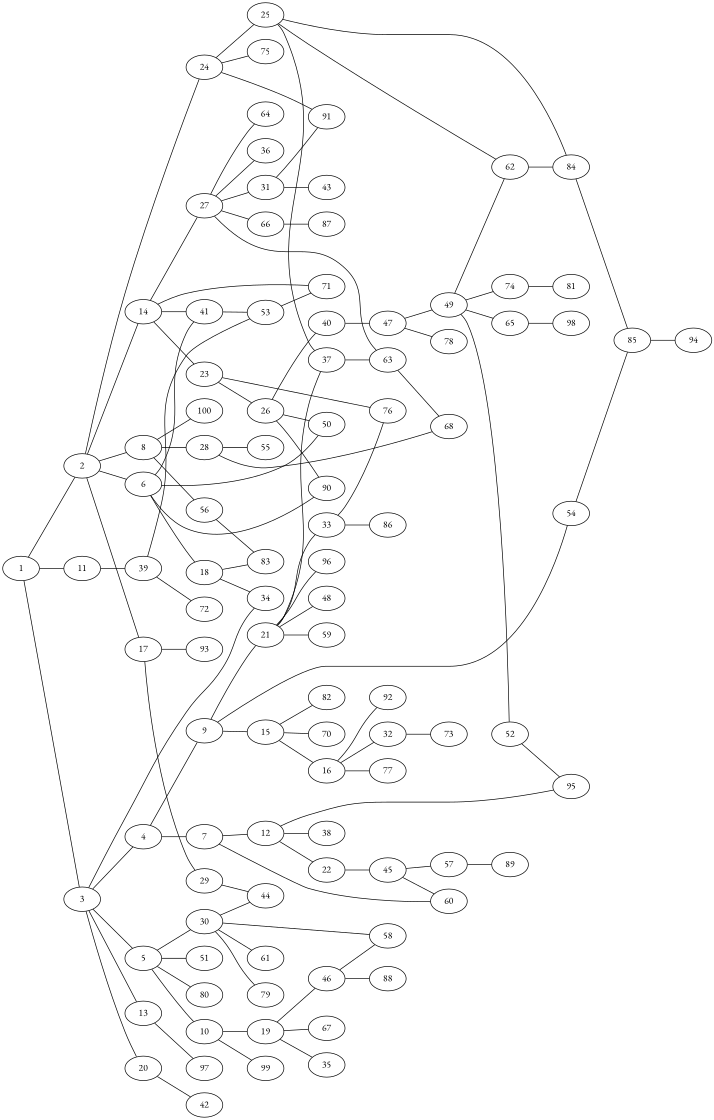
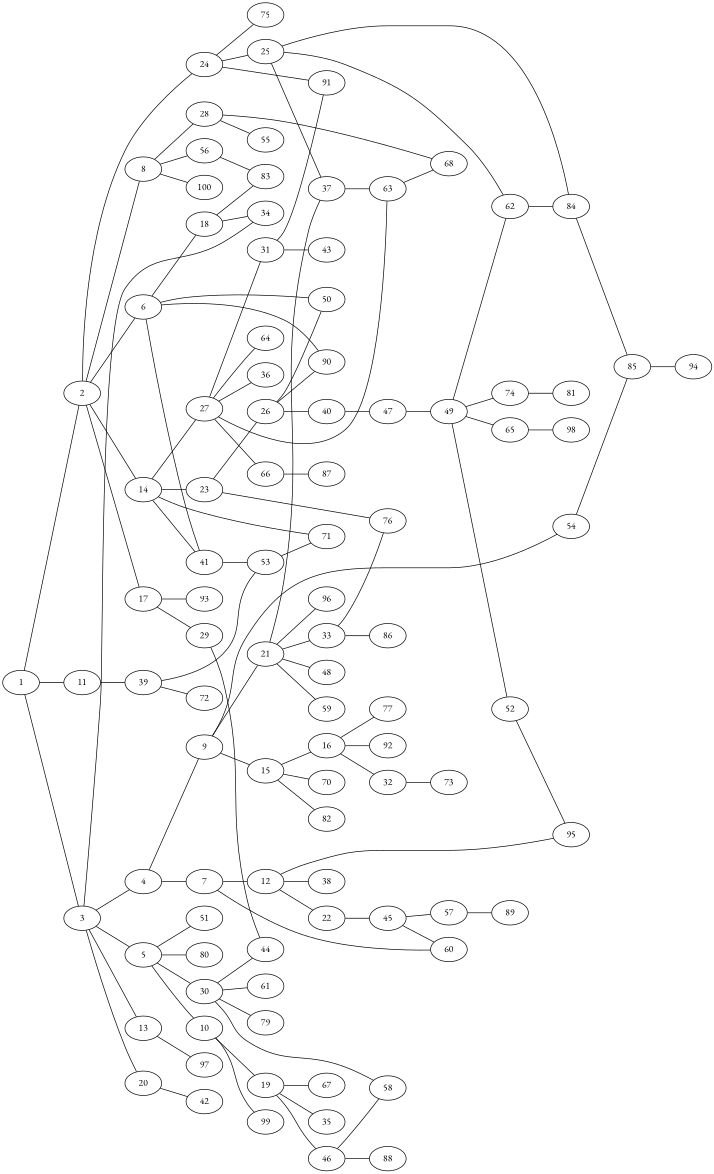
node "78": removed
